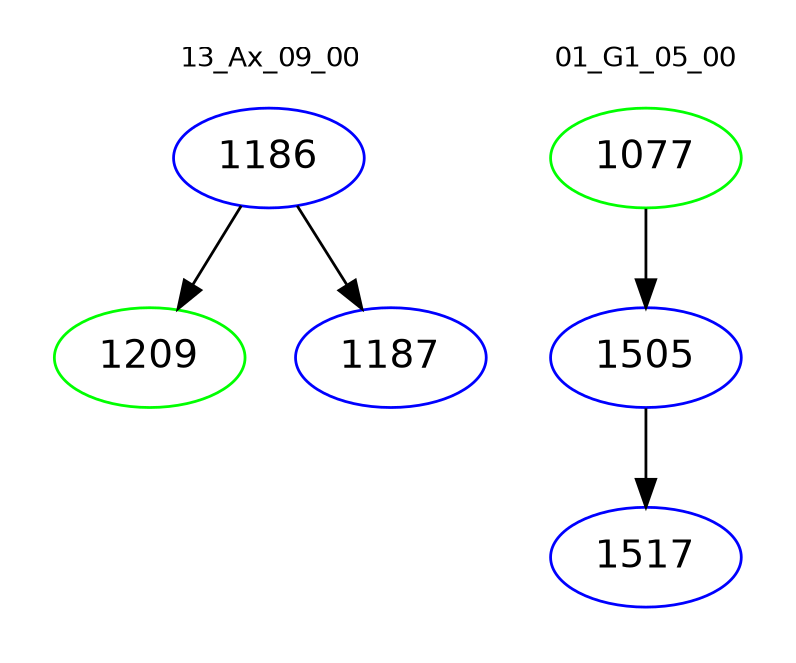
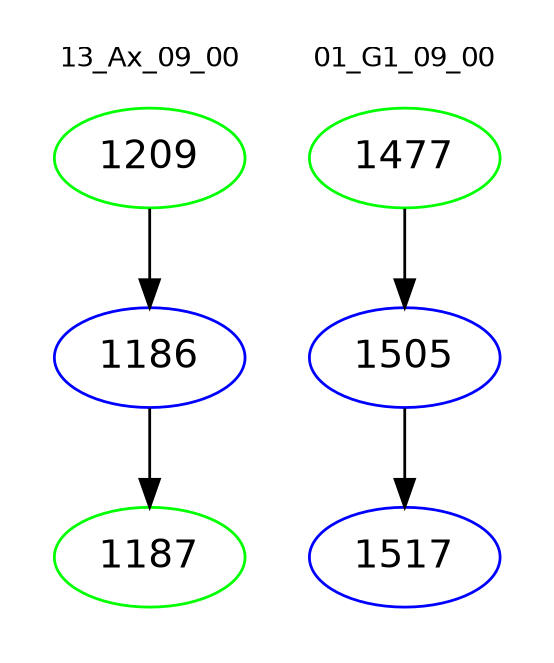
cluster "01_G1_05_00": label "01_G1_05_00" -> "01_G1_09_00"
node "1077": label "1077" -> "1477"
edge "1186" -> "1209": reversed
node "1187": color blue -> green
